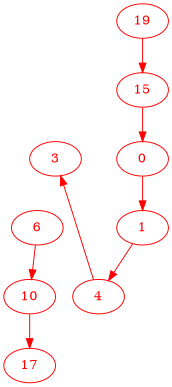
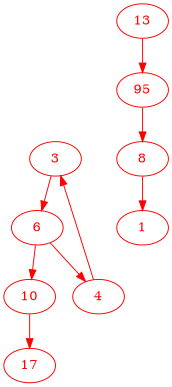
node "19": label "19" -> "13"
node "15": label "15" -> "95"
node "0": label "0" -> "8"
edge "3" -> "6": added
edge "1" -> "4": now "6" -> "4"
